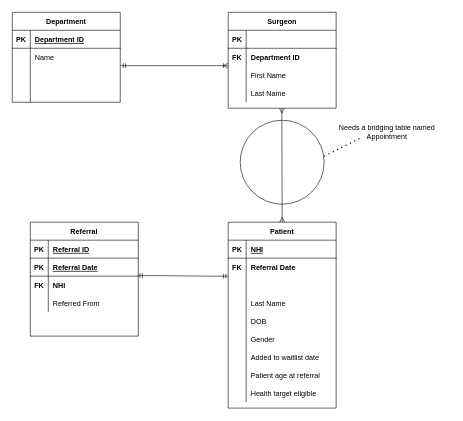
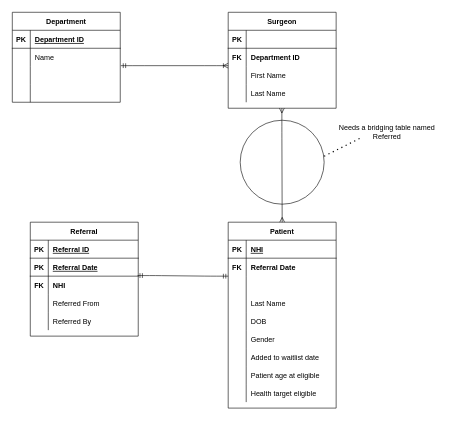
node "Needs a bridging table named Appointment": label "Needs a bridging table named Appointment" -> "Needs a bridging table named Referred"
node "Referred By": added
node "Patient age at referral": label "Patient age at referral" -> "Patient age at eligible"
